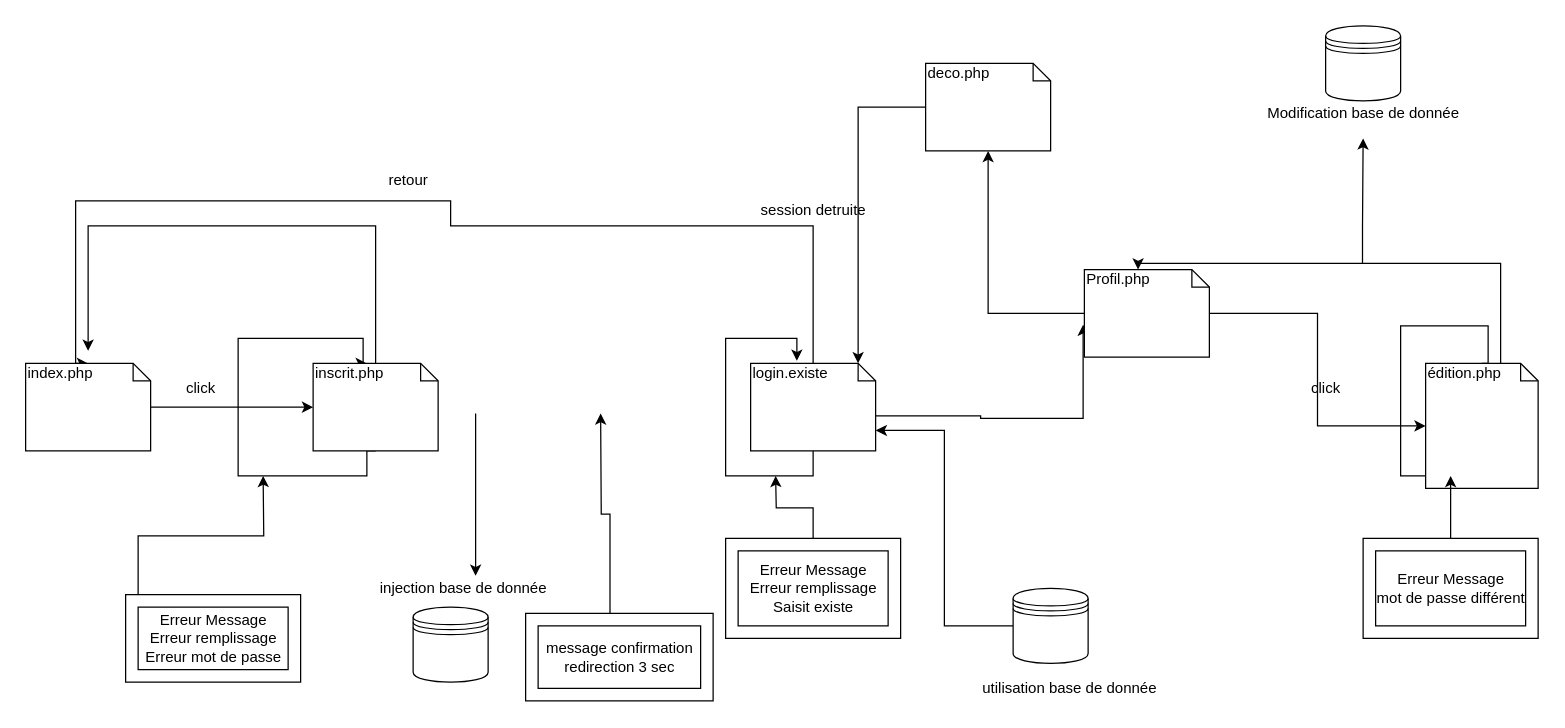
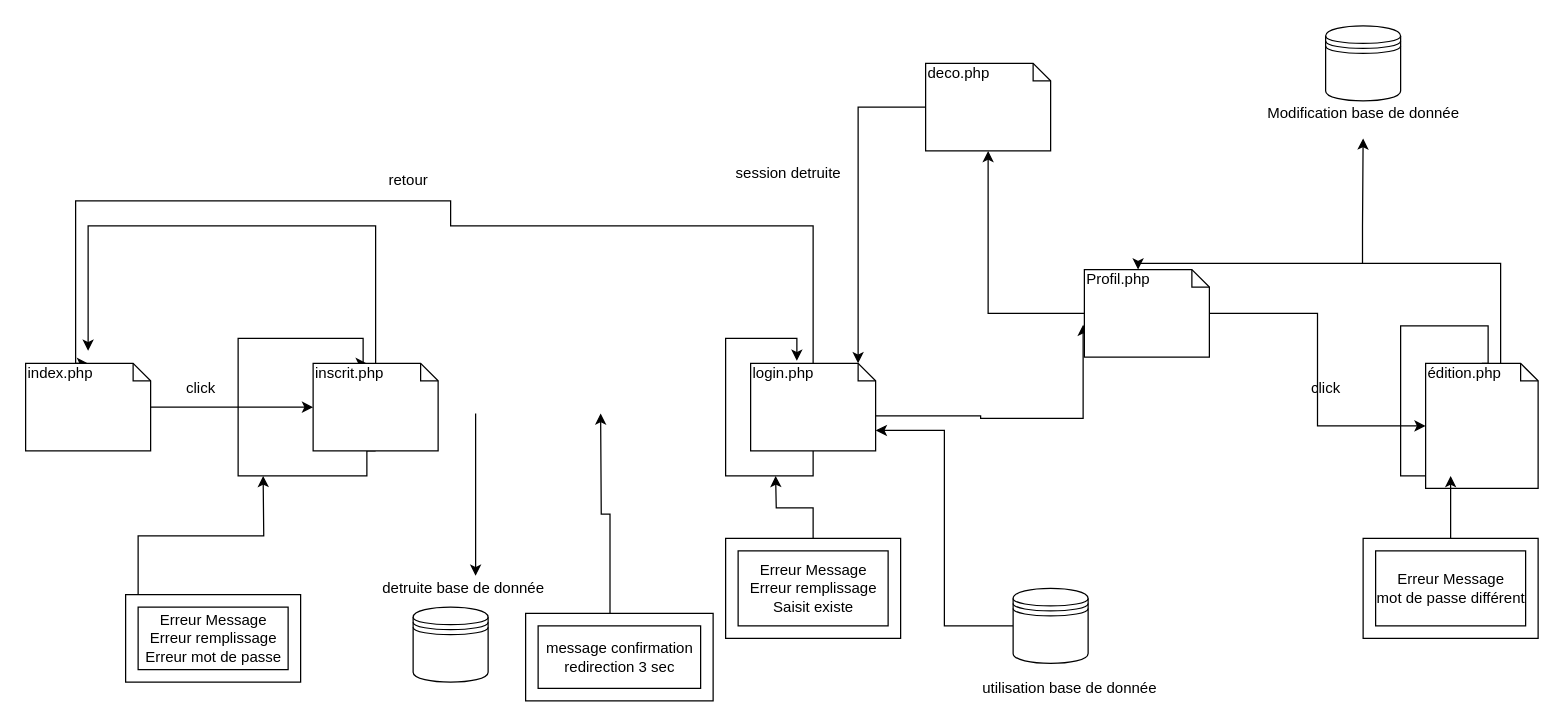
node "session detruite": moved (813, 211) -> (788, 173)
node "login.existe": label "login.existe" -> "login.php"
node "injection base de donnée": label "injection base de donnée" -> "detruite base de donnée"
